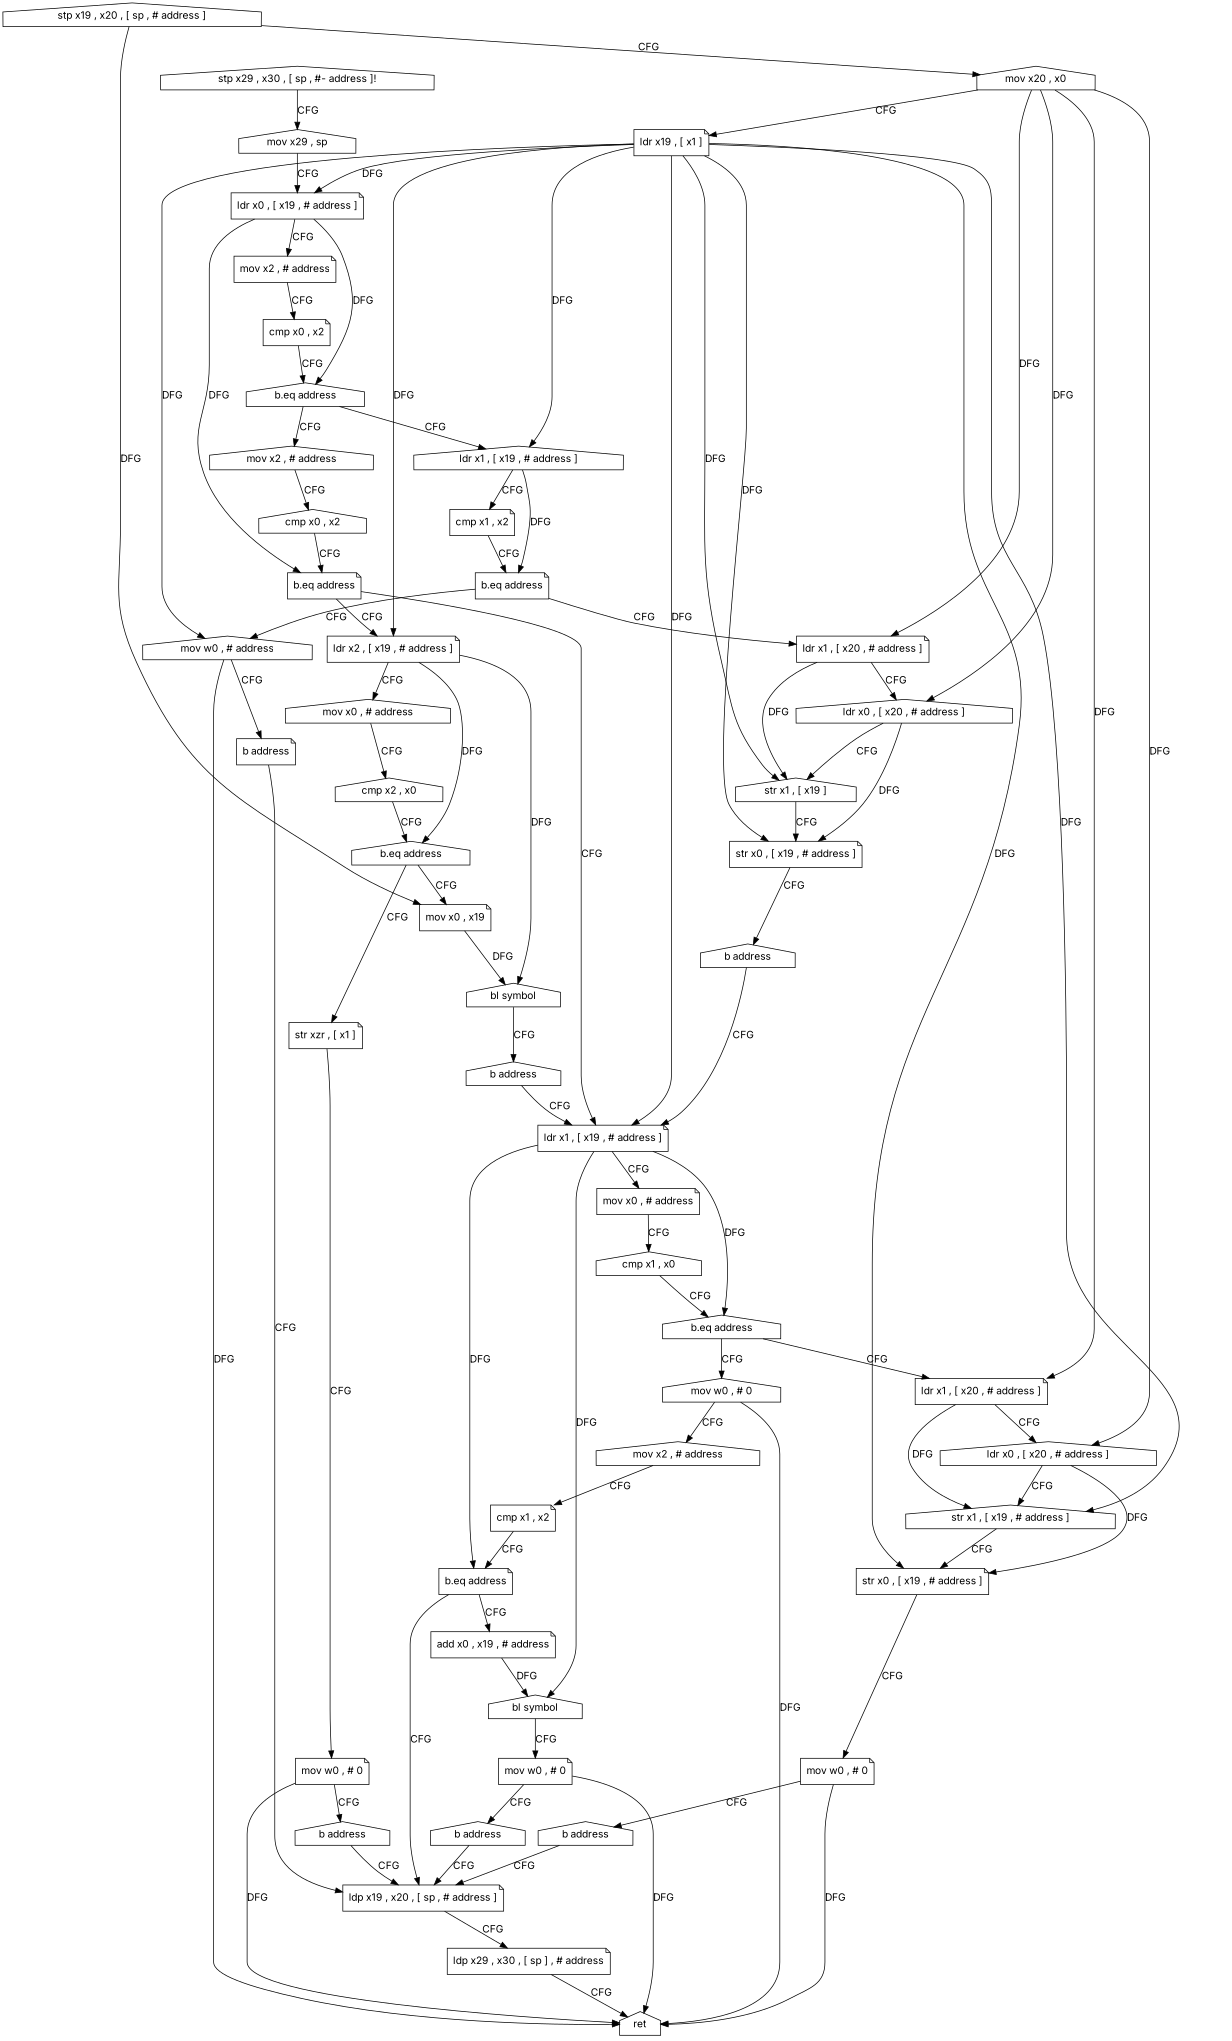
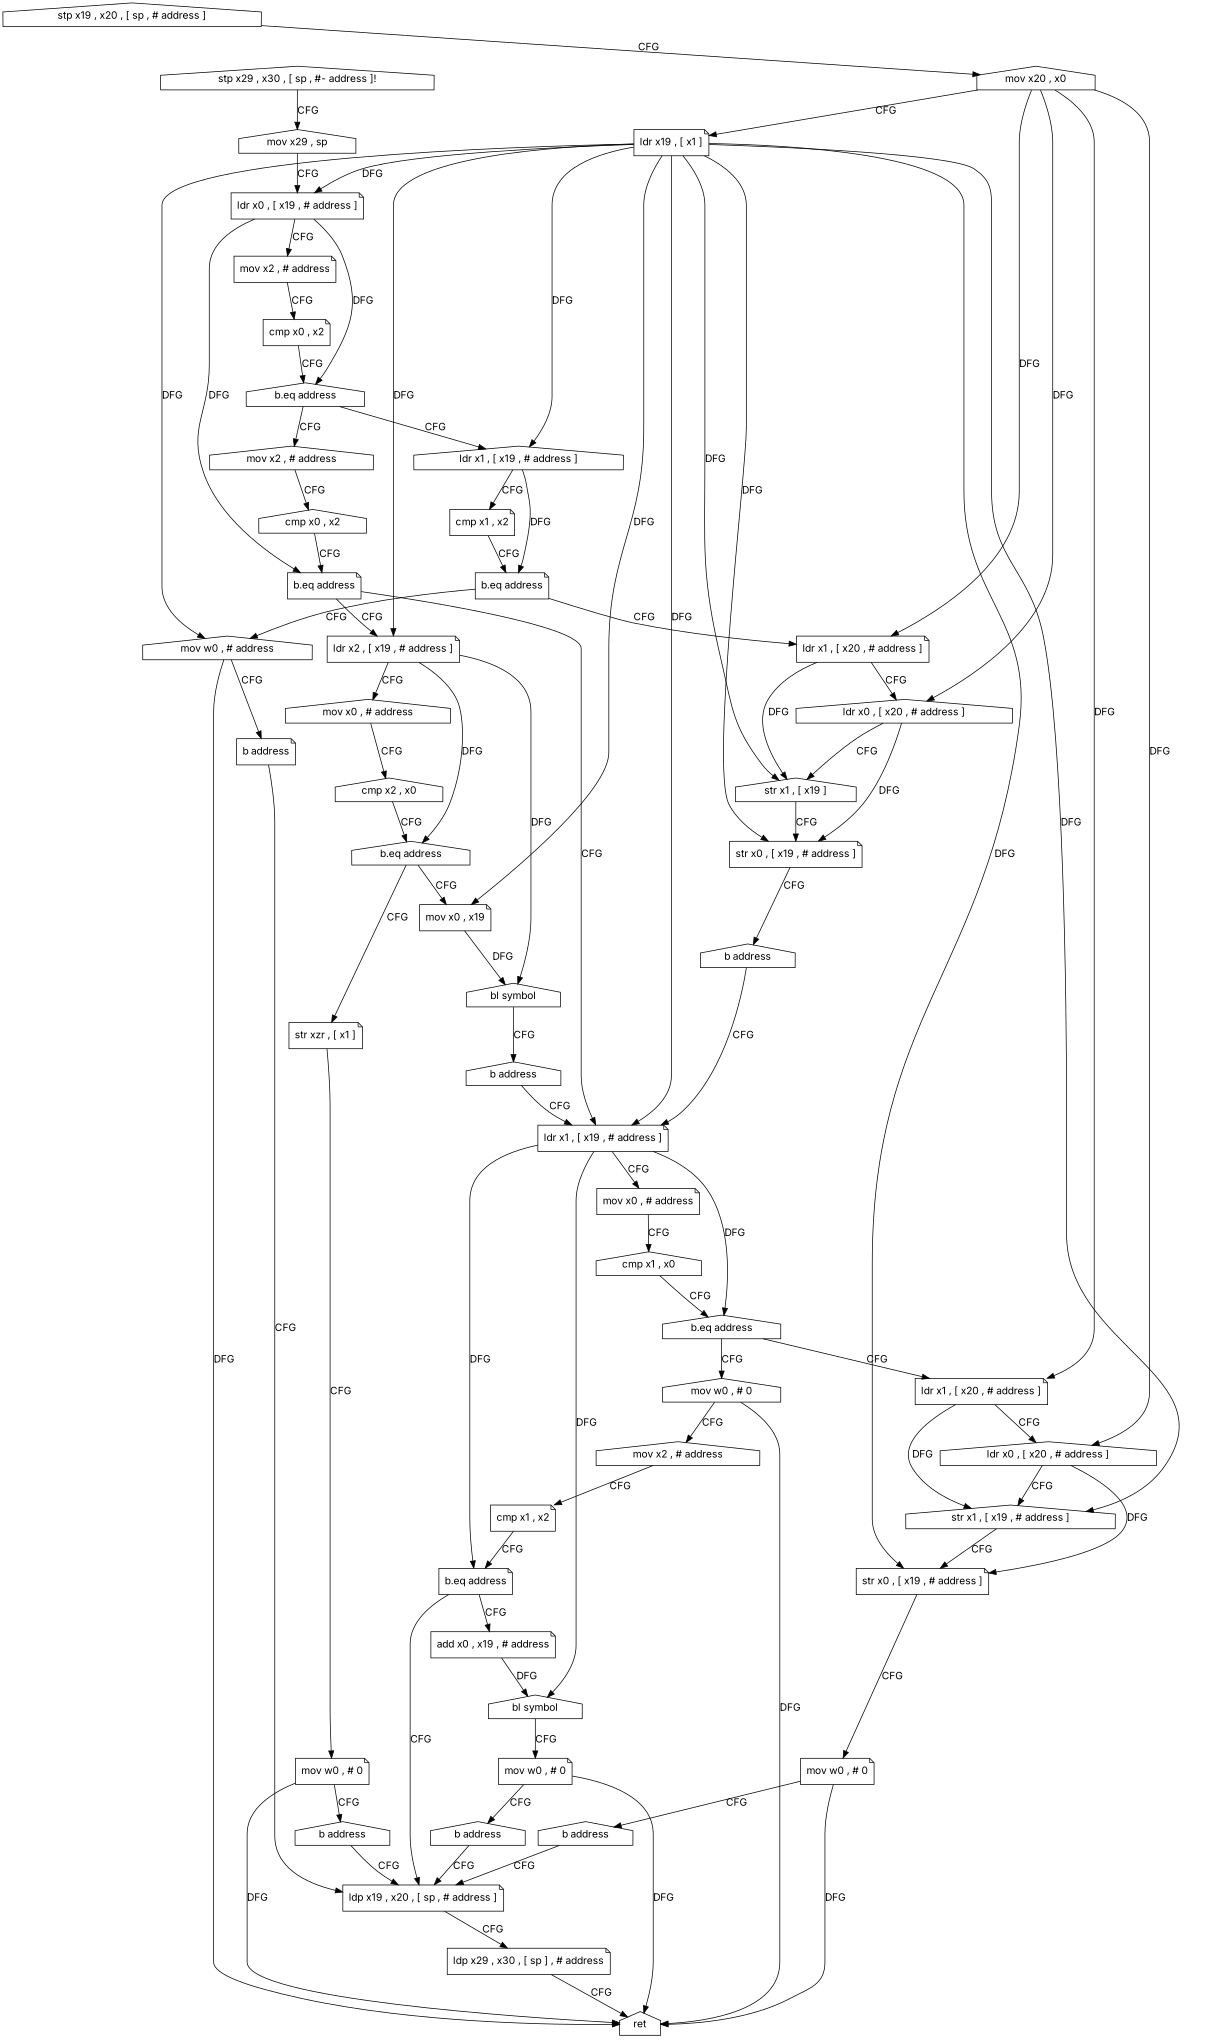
edge "stp x19 , x20 , [ sp , # address ]" -> "mov x0 , x19": now "ldr x19 , [ x1 ]" -> "mov x0 , x19"
